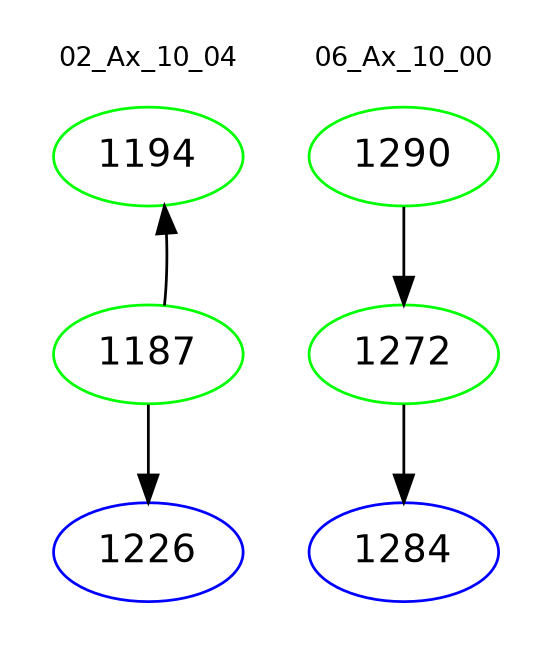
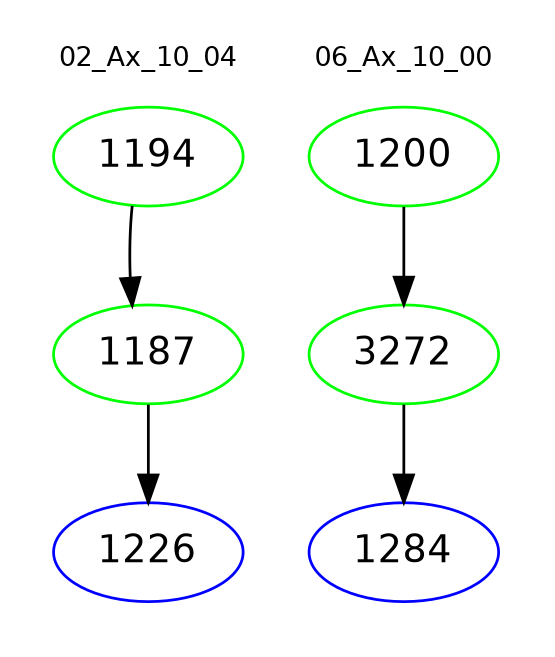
node "1290": label "1290" -> "1200"
edge "1187" -> "1194": reversed
node "1272": label "1272" -> "3272"
